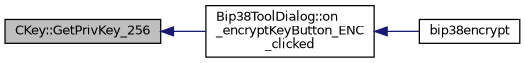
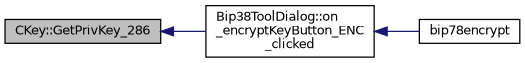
node "CKey::GetPrivKey_256": label "CKey::GetPrivKey_256" -> "CKey::GetPrivKey_286"
node "bip38encrypt": label "bip38encrypt" -> "bip78encrypt"
